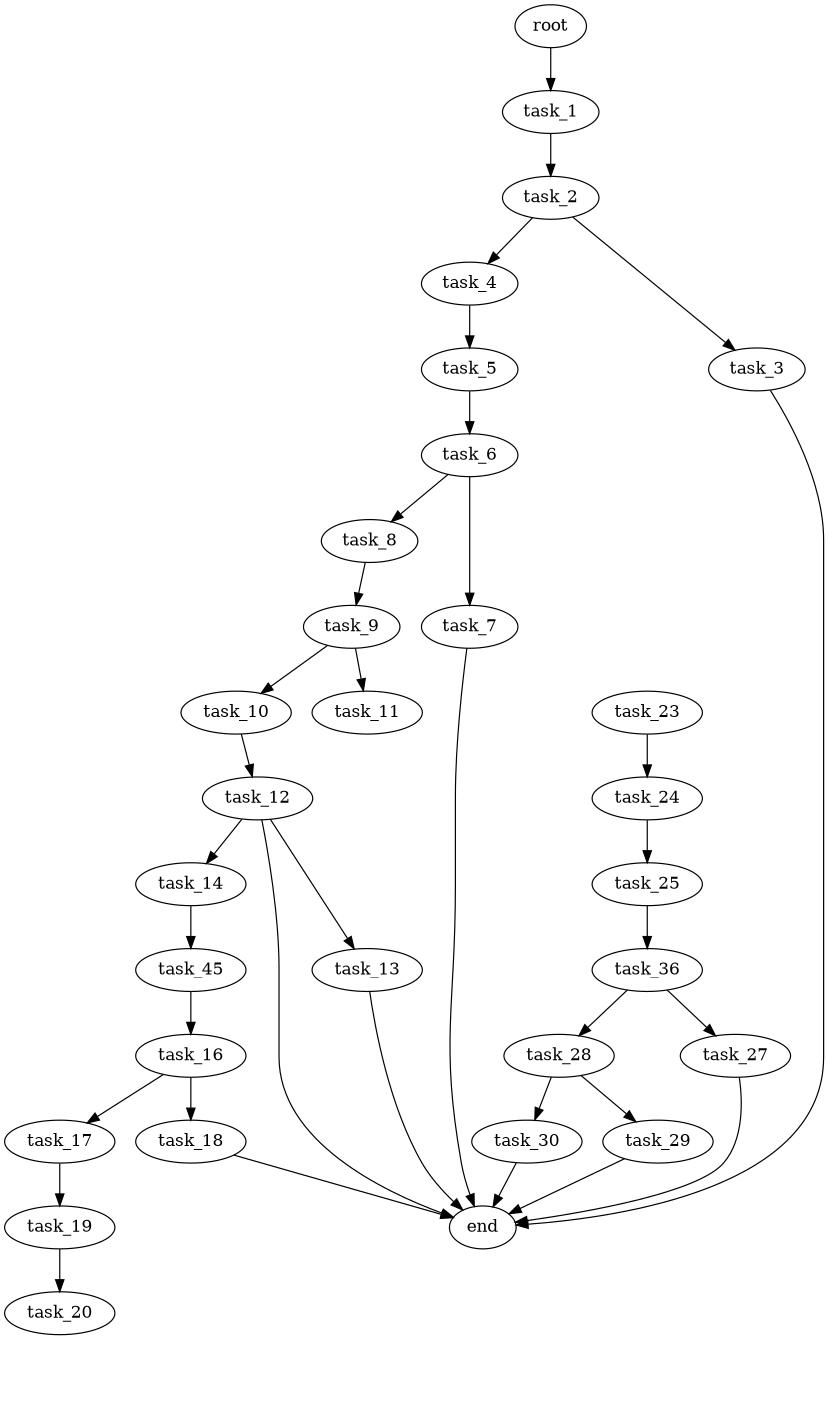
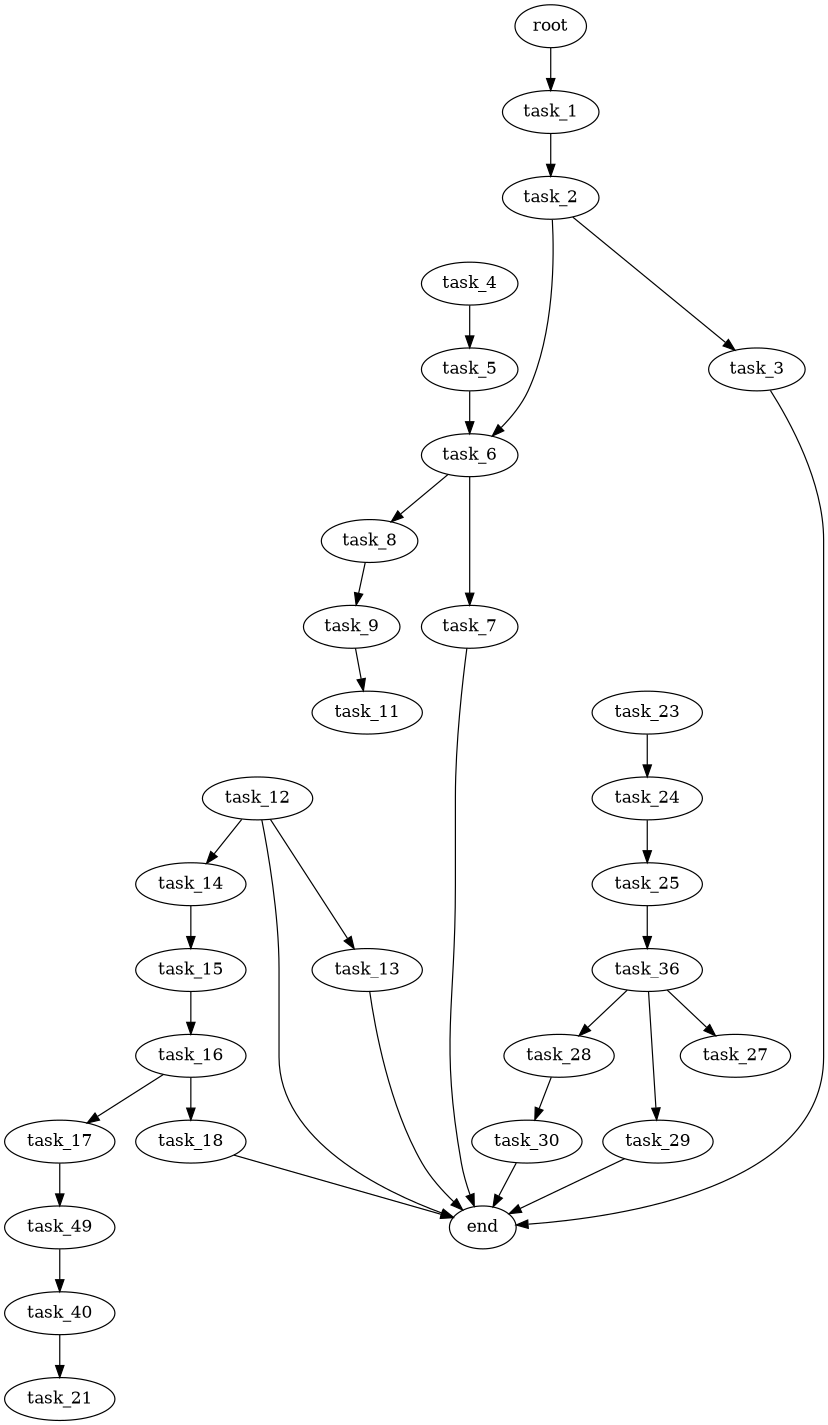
edge "task_2" -> "task_4": now "task_2" -> "task_6"
node "task_10": removed
node "task_45": label "task_45" -> "task_15"
edge "task_28" -> "task_29": now "task_36" -> "task_29"
edge "task_27" -> "end": removed
node "task_19": label "task_19" -> "task_49"
node "task_20": label "task_20" -> "task_40"
node "task_21": added
